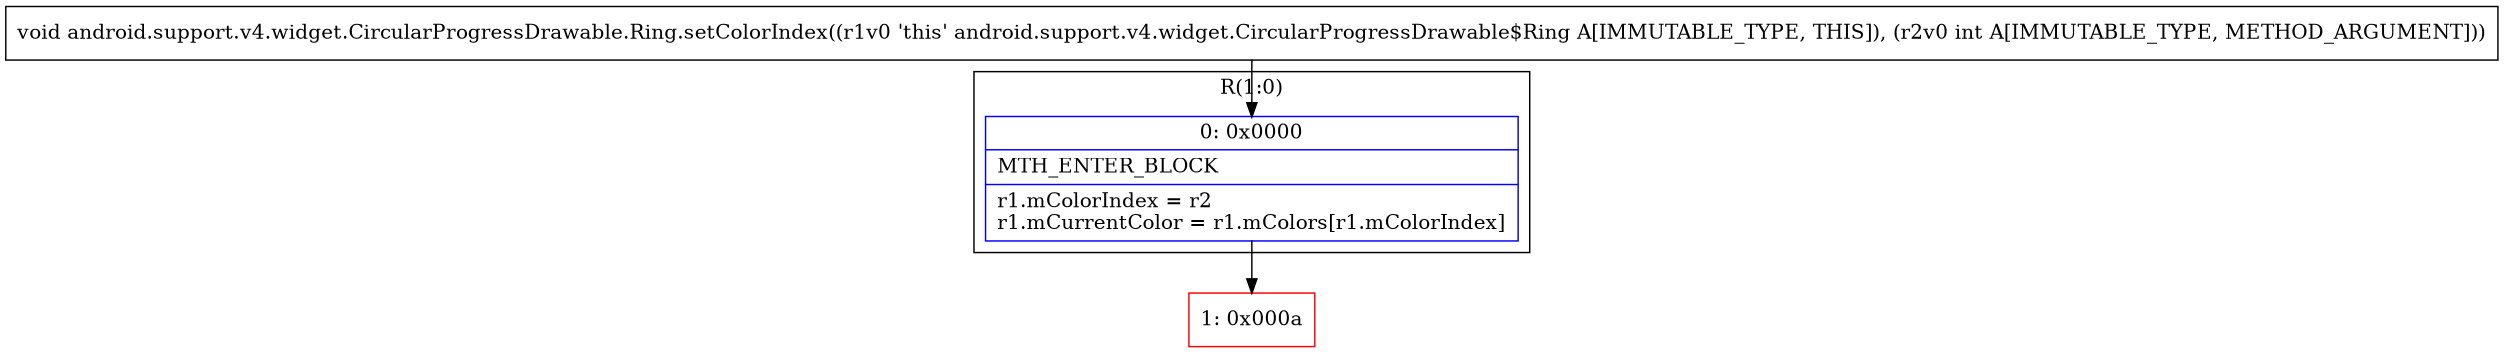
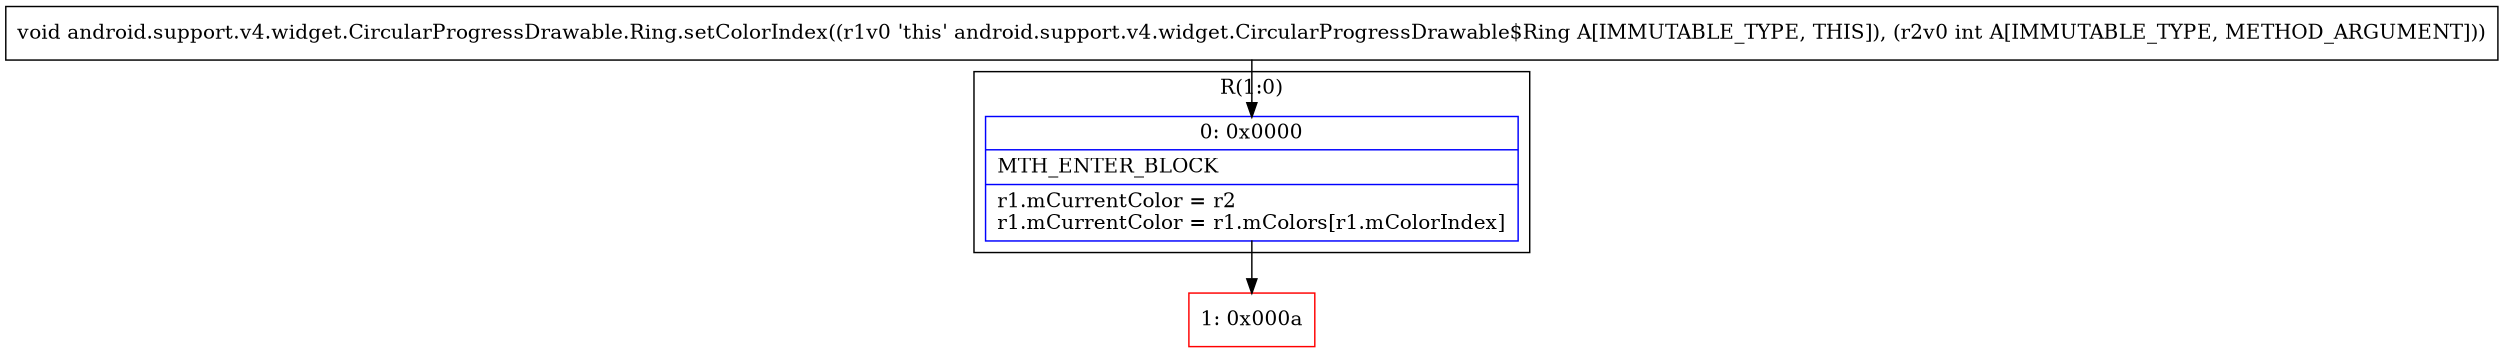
node "0: 0x0000": text "r1.mColorIndex = r2" -> "r1.mCurrentColor = r2"
